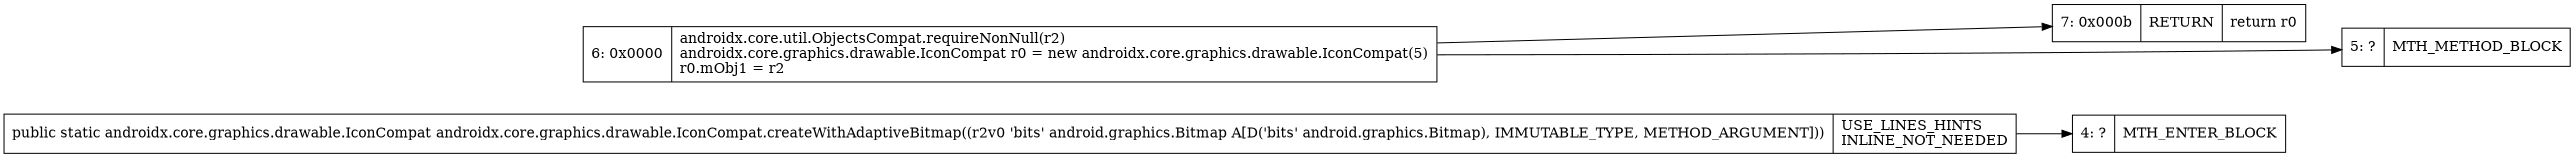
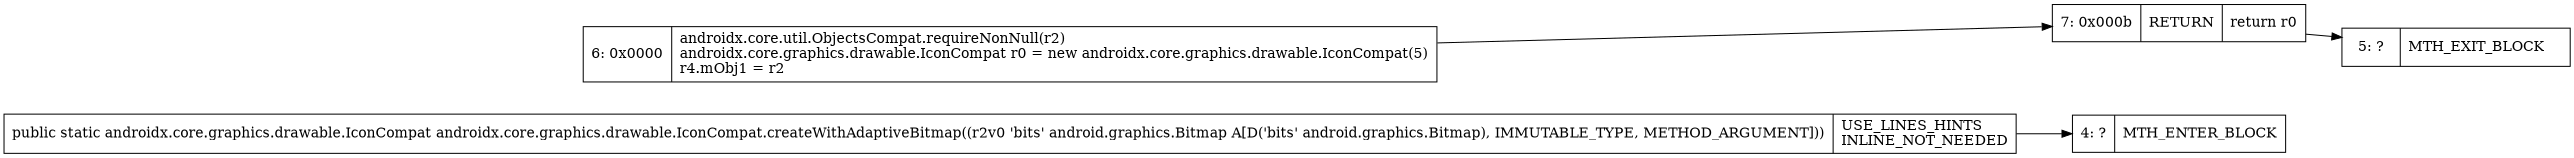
node "5: ?": text "MTH_METHOD_BLOCK" -> "MTH_EXIT_BLOCK"
edge "6: 0x0000" -> "5: ?": now "7: 0x000b" -> "5: ?"
node "6: 0x0000": text "r0.mObj1 = r2" -> "r4.mObj1 = r2"
